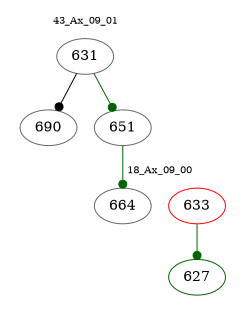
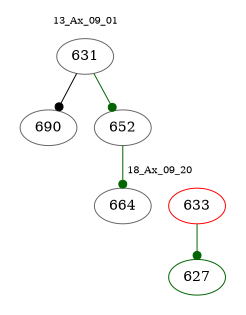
cluster "43_Ax_09_01": label "43_Ax_09_01" -> "13_Ax_09_01"
node "651": label "651" -> "652"
cluster "18_Ax_09_00": label "18_Ax_09_00" -> "18_Ax_09_20"
